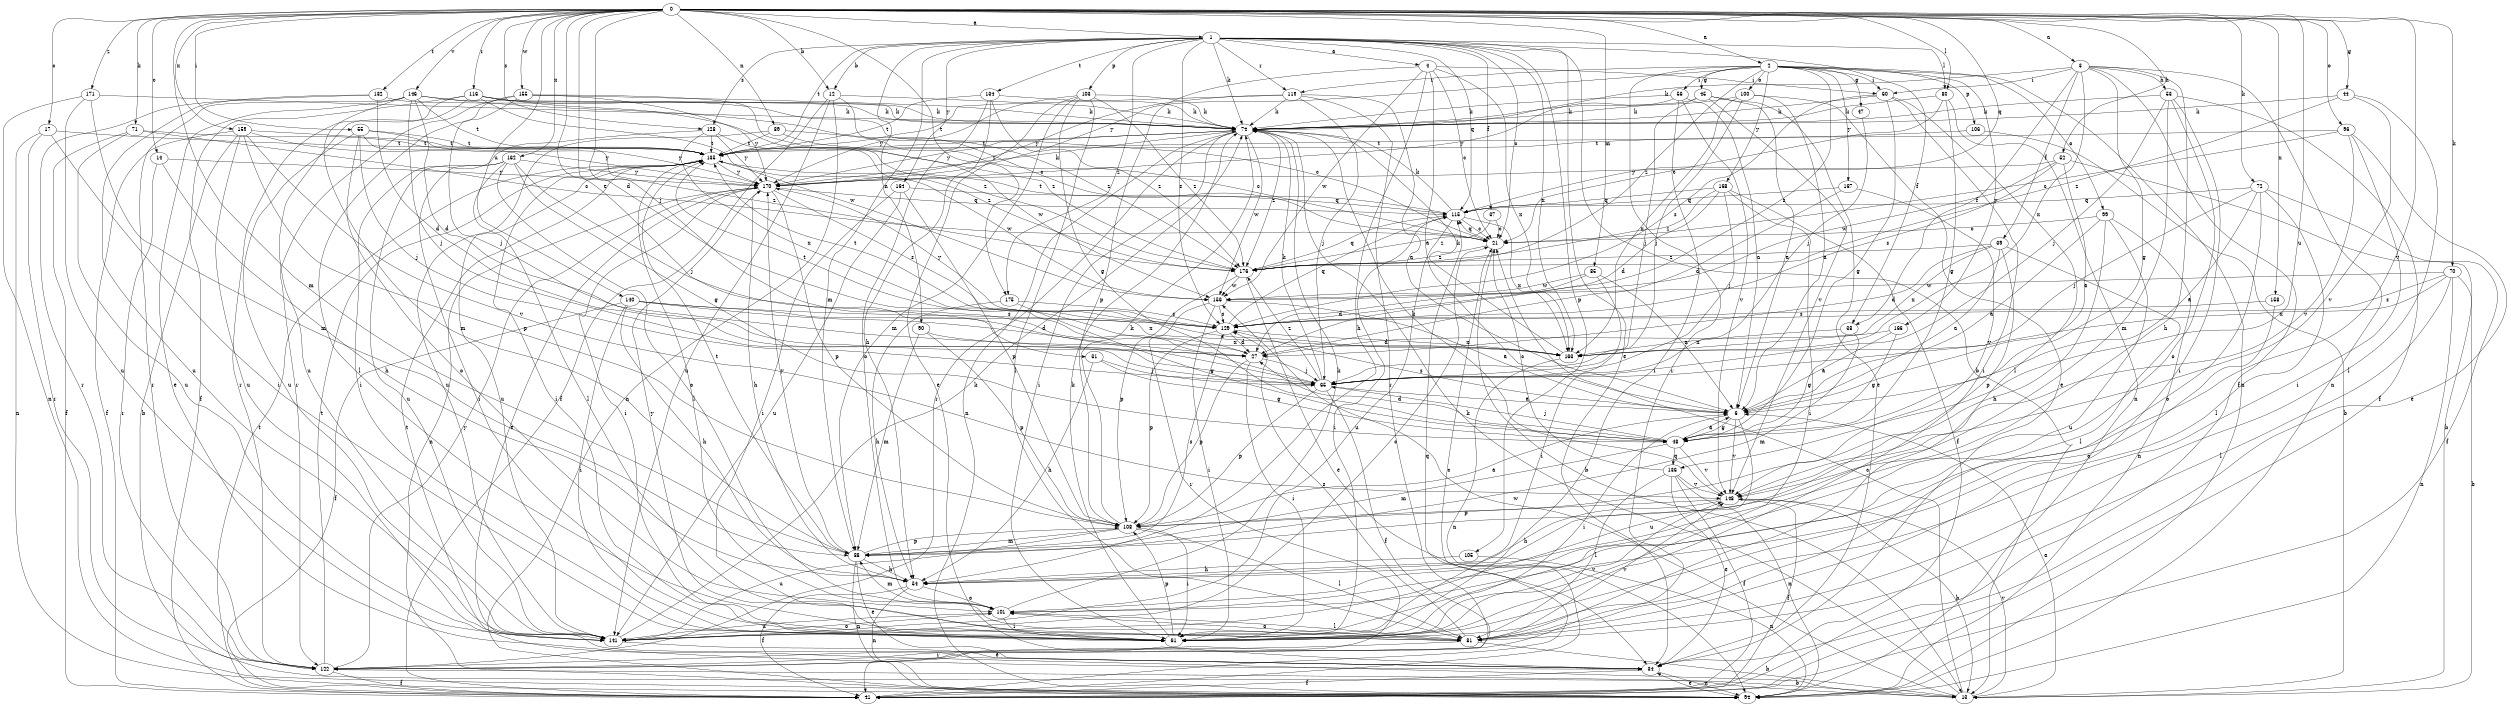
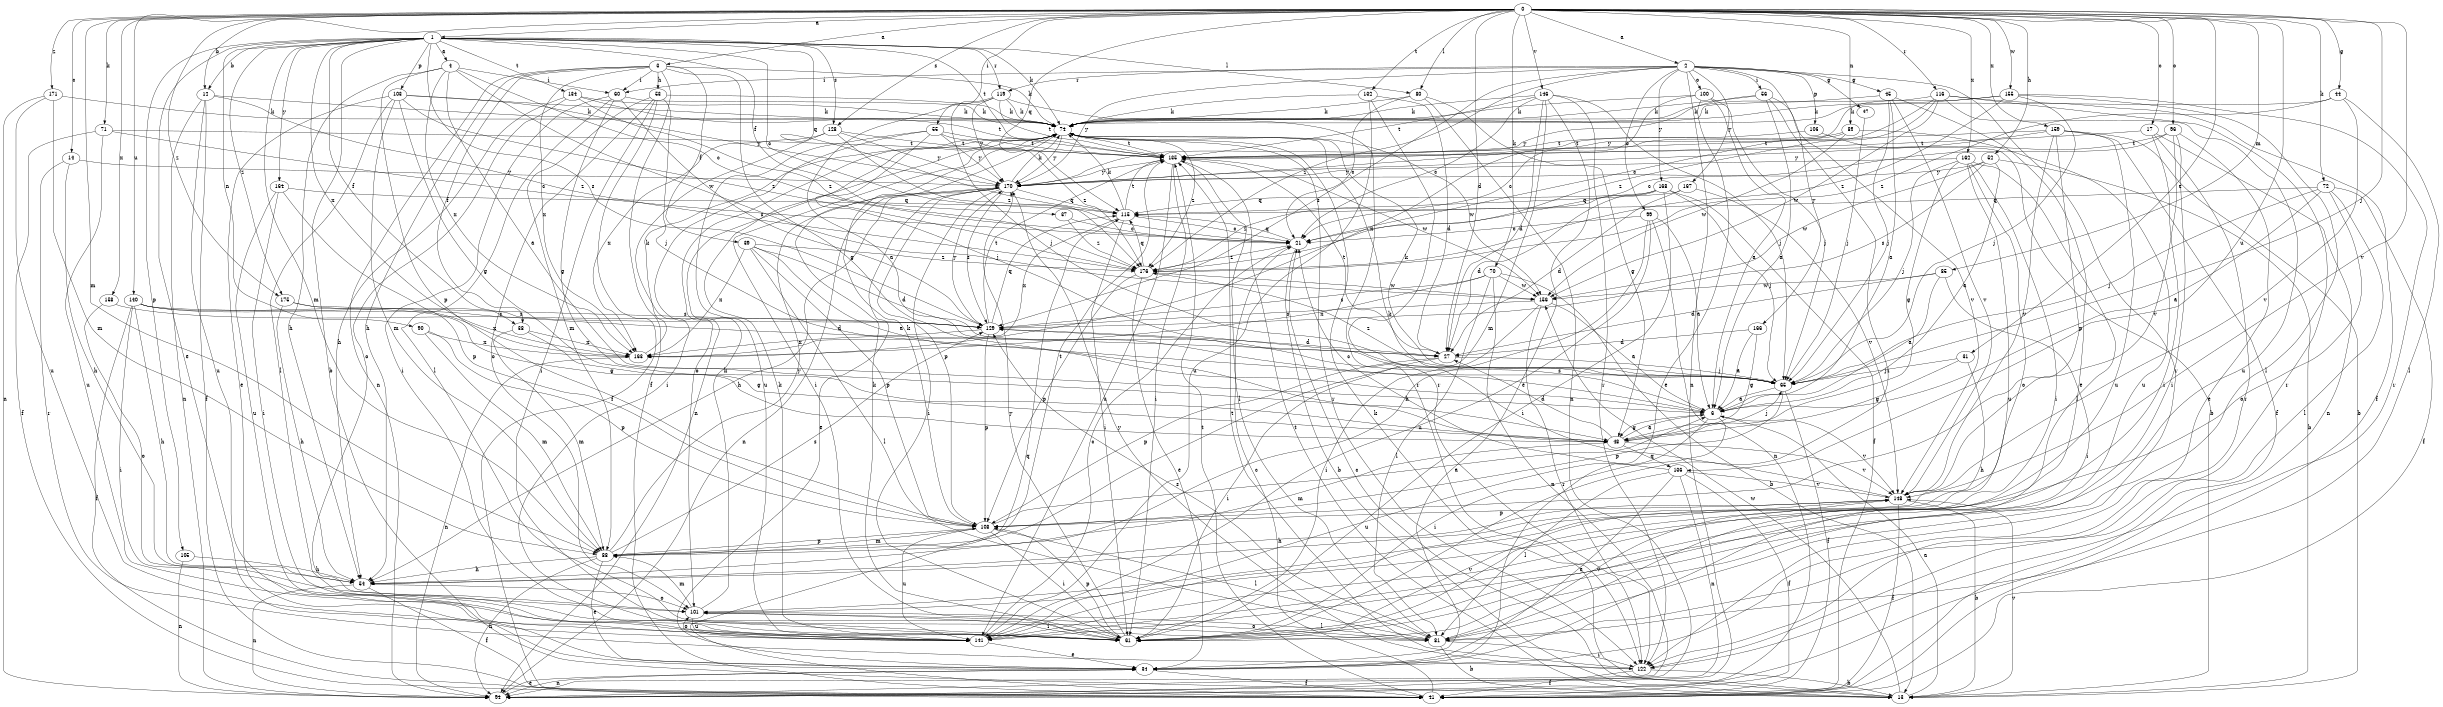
edge "115" -> "141": removed, label "u"
